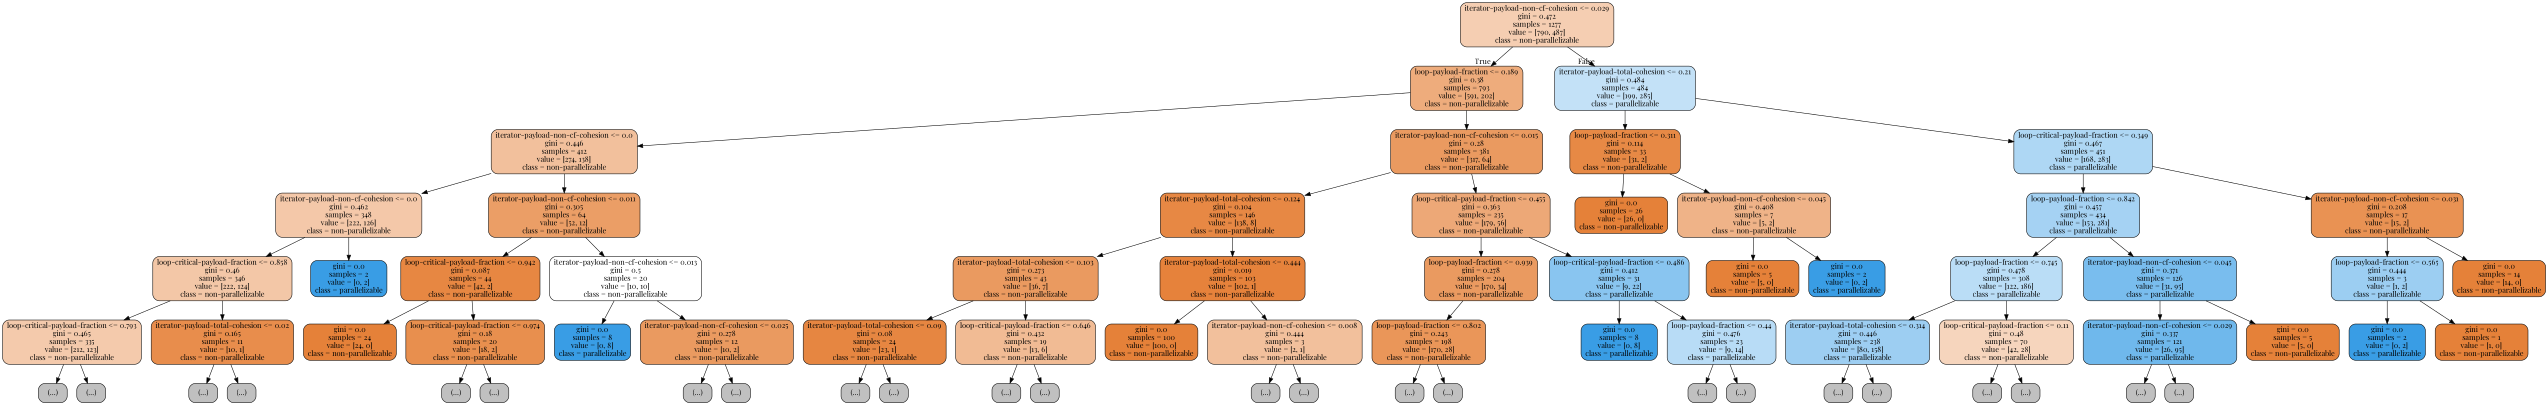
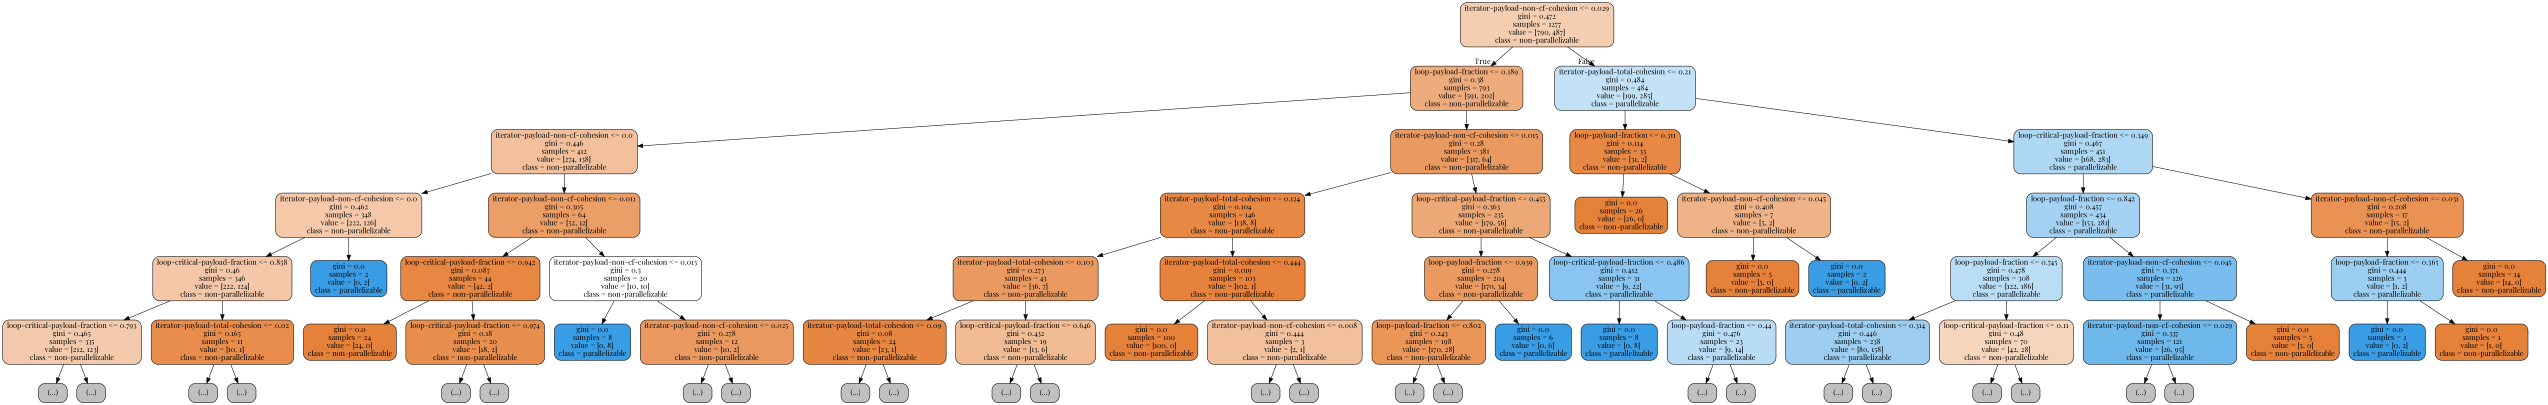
node "gini = 0.0 samples = 6 value = [0, 6] class = parallelizable": added
